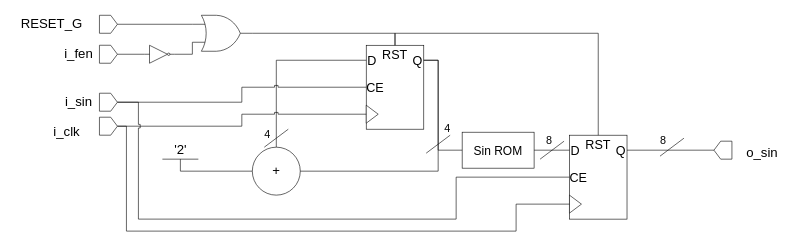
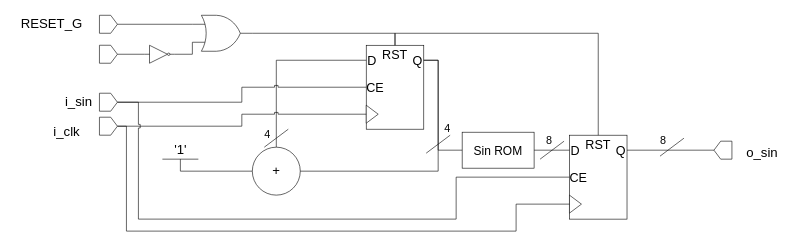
node "i_fen": removed
node "'2'": label "'2'" -> "'1'"
